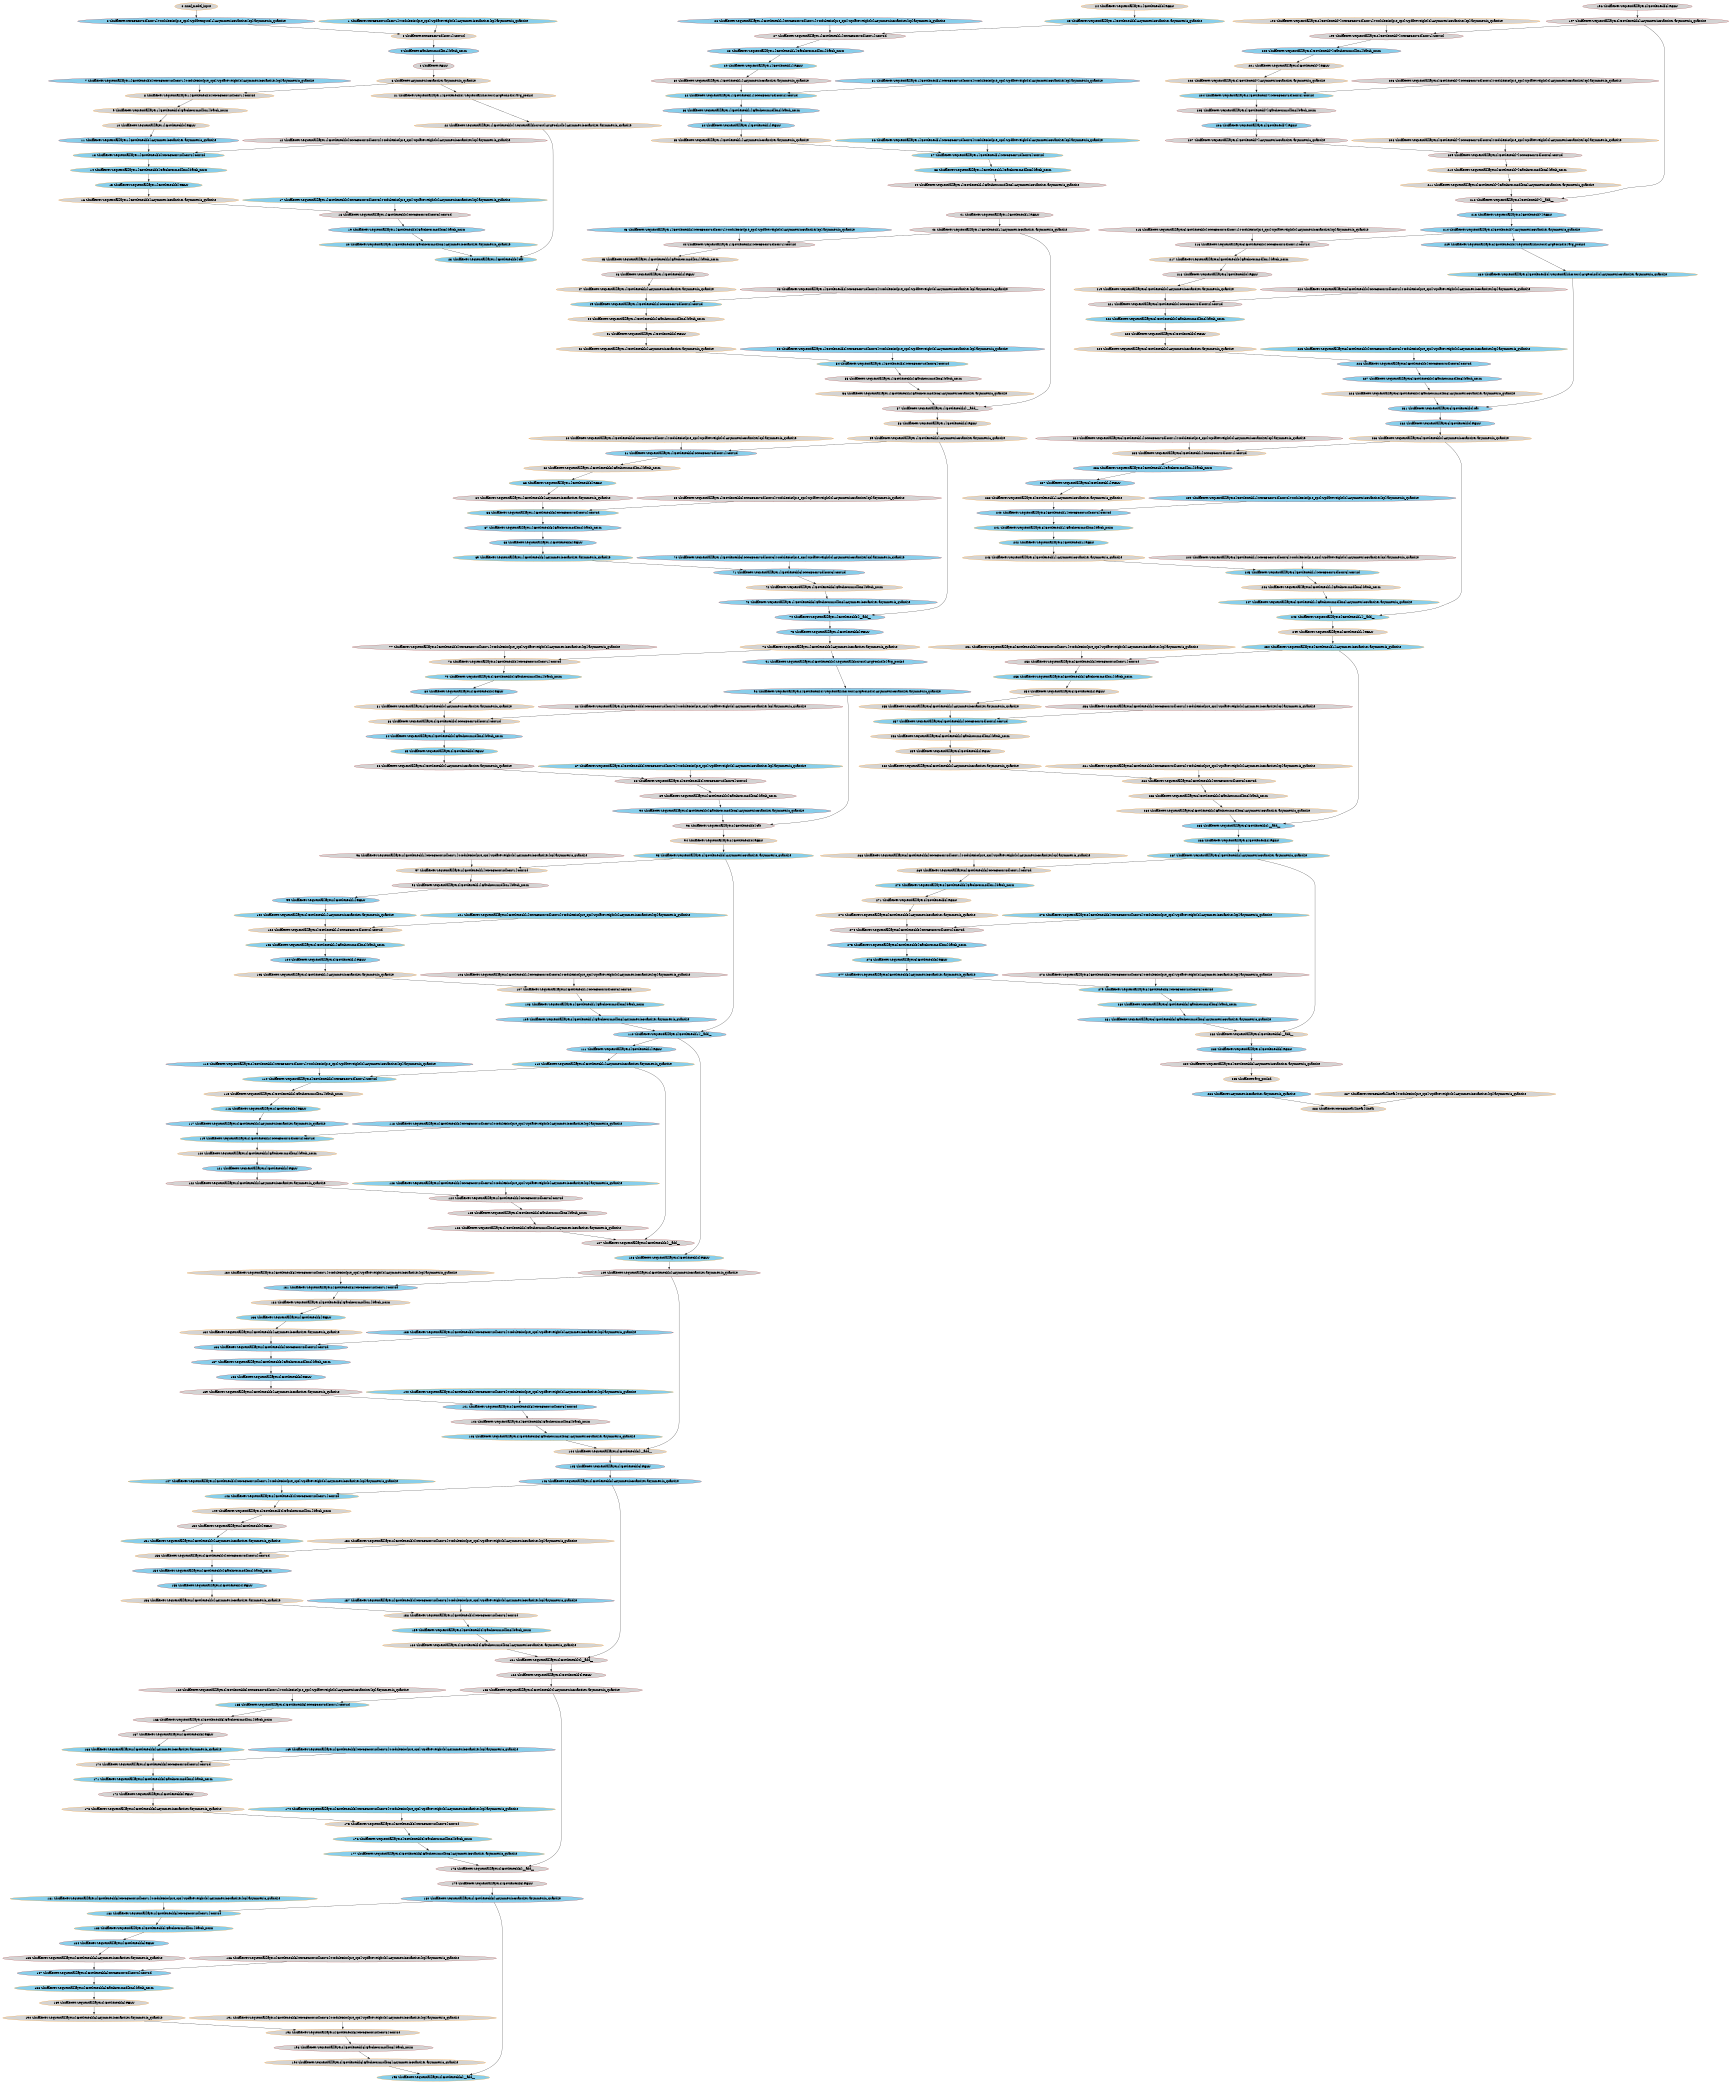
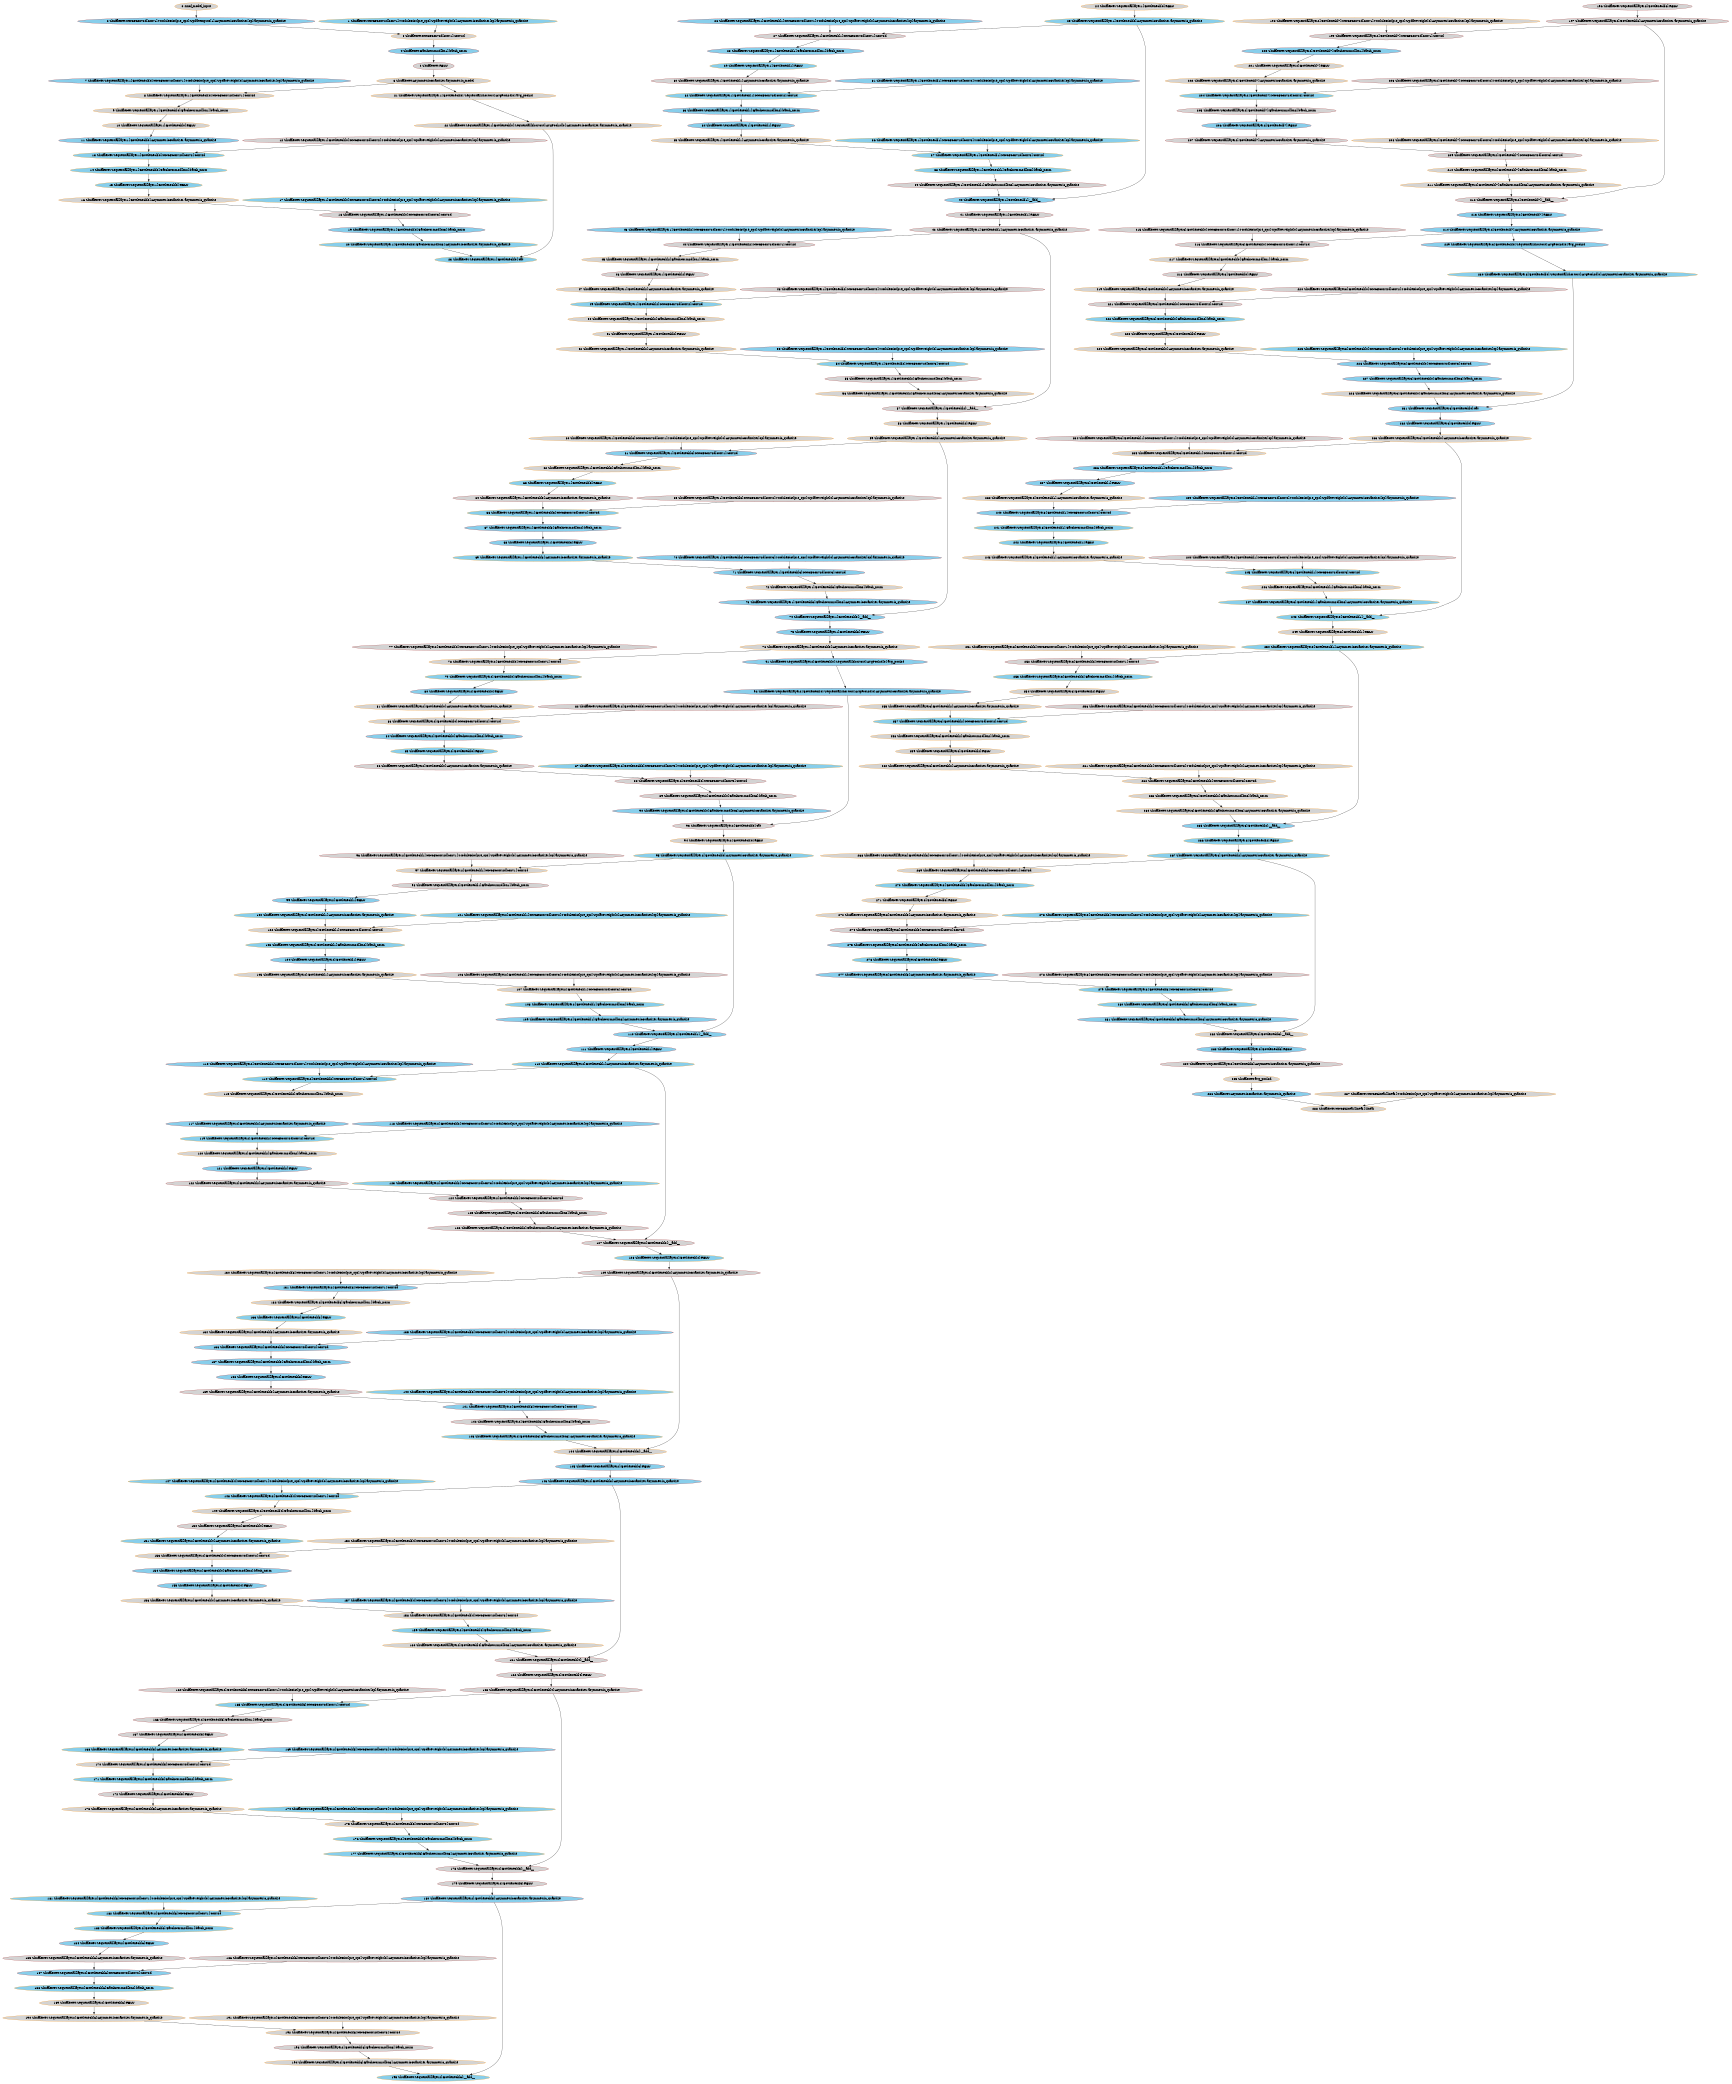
node "6 ShuffleNet/AsymmetricQuantizer/asymmetric_quantize": label "6 ShuffleNet/AsymmetricQuantizer/asymmetric_quantize" -> "6 ShuffleNet/AsymmetricQuantizer/asymmetric_model"
node "40 ShuffleNet/Sequential[layer1]/Bottleneck[1]/__add__": added
edge "285 ShuffleNet/avg_pool2d" -> "286 ShuffleNet/AsymmetricQuantizer/asymmetric_quantize": added
node "116 ShuffleNet/Sequential[layer2]/Bottleneck[2]/RELU": removed
edge "110 ShuffleNet/Sequential[layer2]/Bottleneck[1]/__add__" -> "128 ShuffleNet/Sequential[layer2]/Bottleneck[2]/RELU": now "127 ShuffleNet/Sequential[layer2]/Bottleneck[2]/__add__" -> "128 ShuffleNet/Sequential[layer2]/Bottleneck[2]/RELU"
edge "178 ShuffleNet/Sequential[layer2]/Bottleneck[5]/__add__" -> "179 ShuffleNet/Sequential[layer2]/Bottleneck[5]/RELU": added
